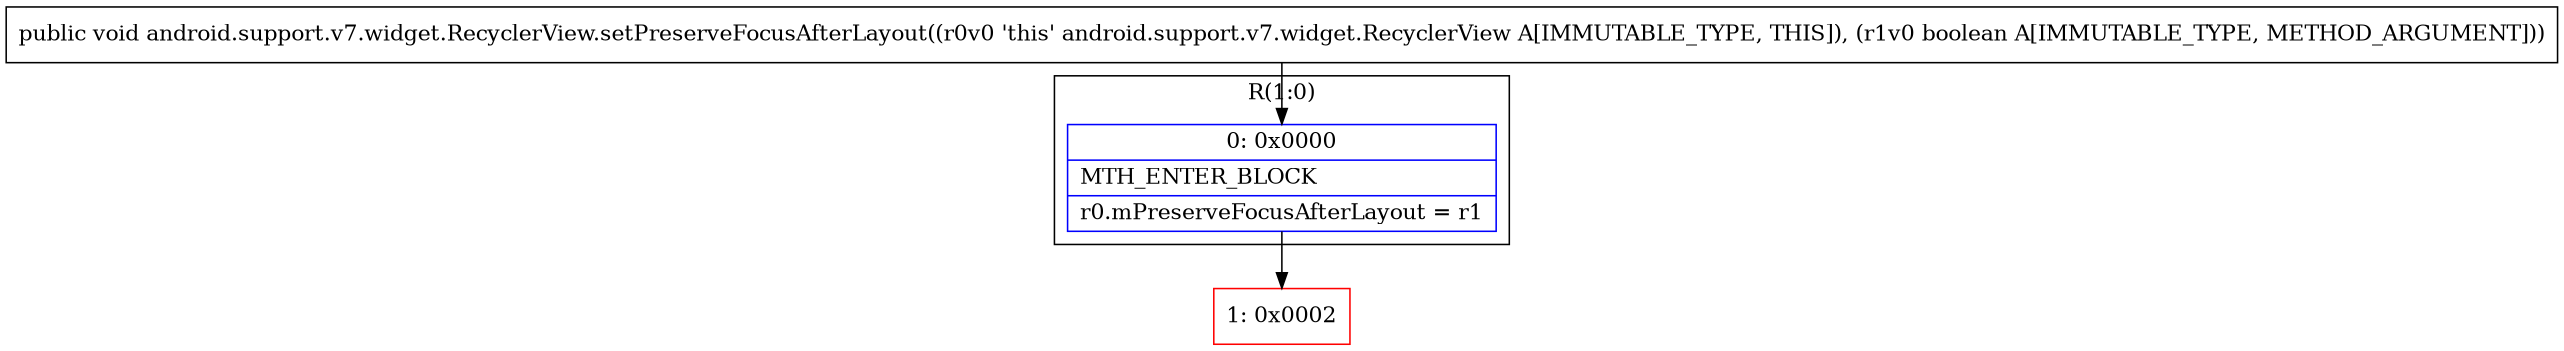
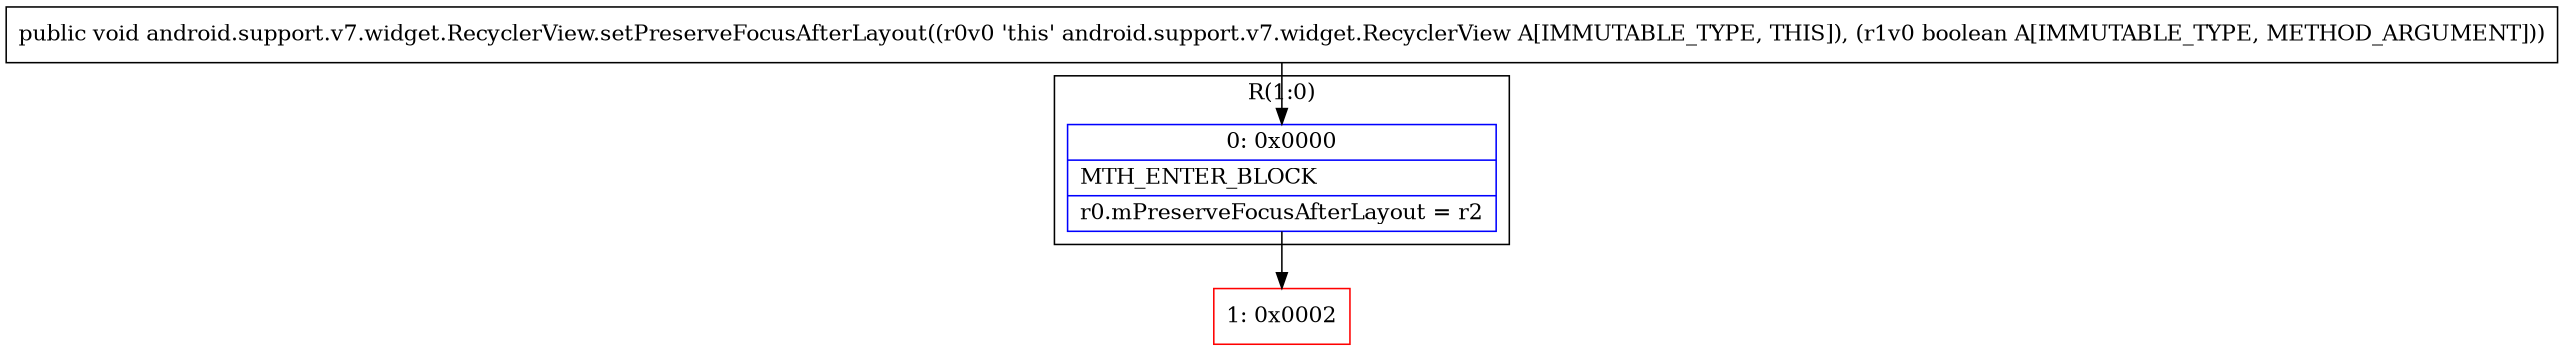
node "0: 0x0000": text "r0.mPreserveFocusAfterLayout = r1" -> "r0.mPreserveFocusAfterLayout = r2"
